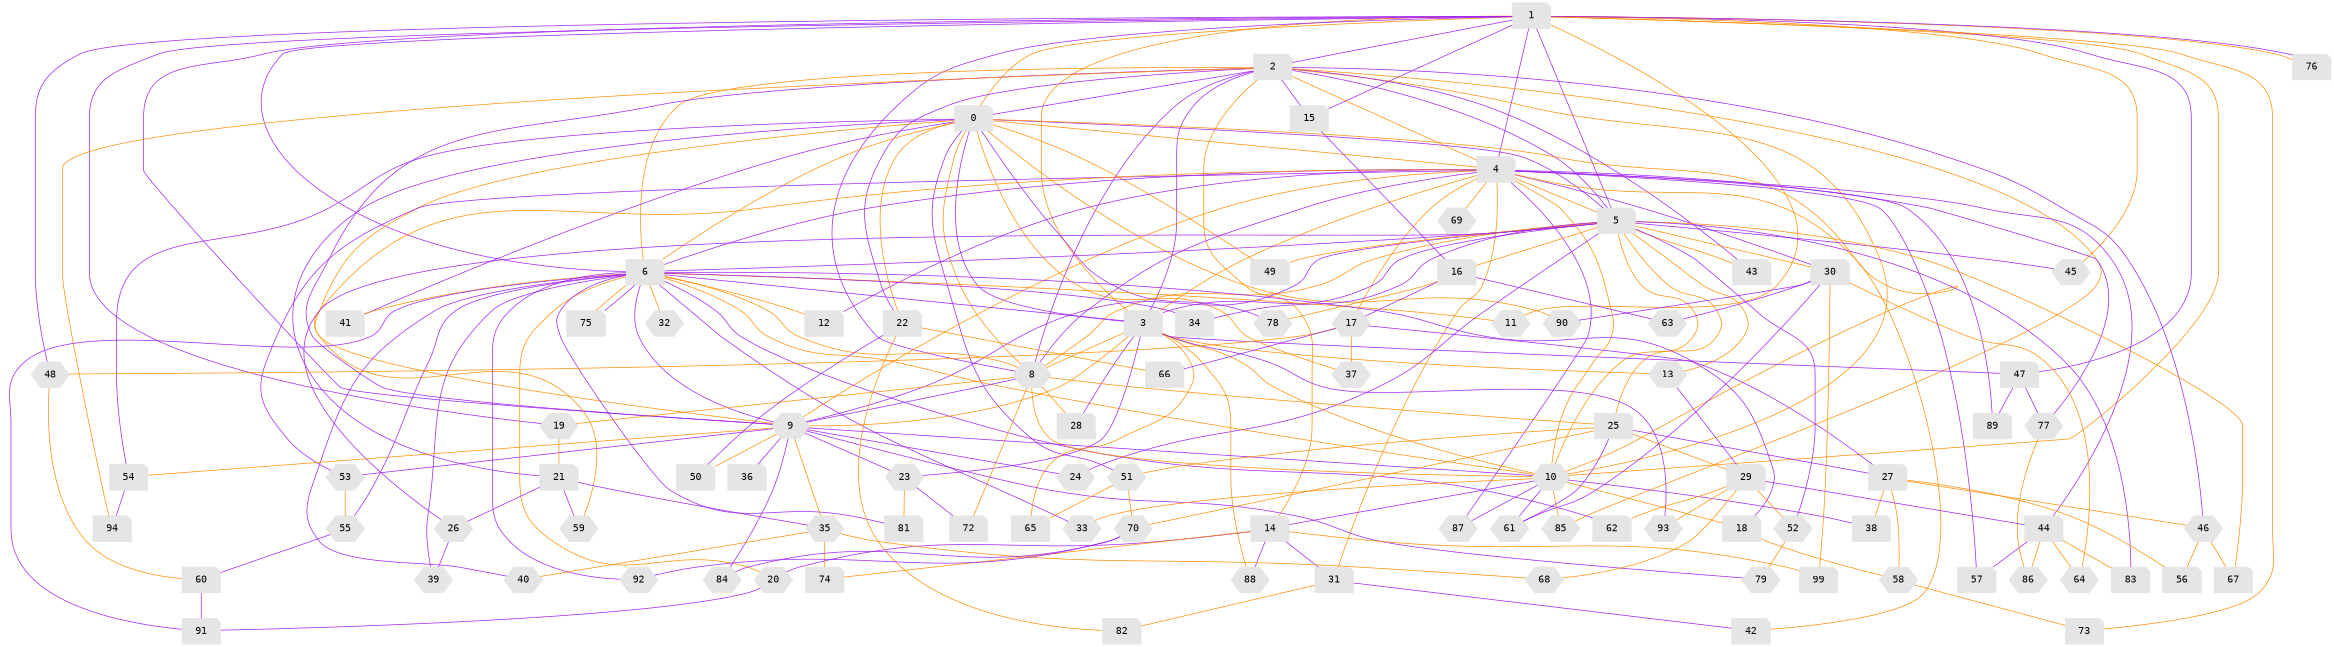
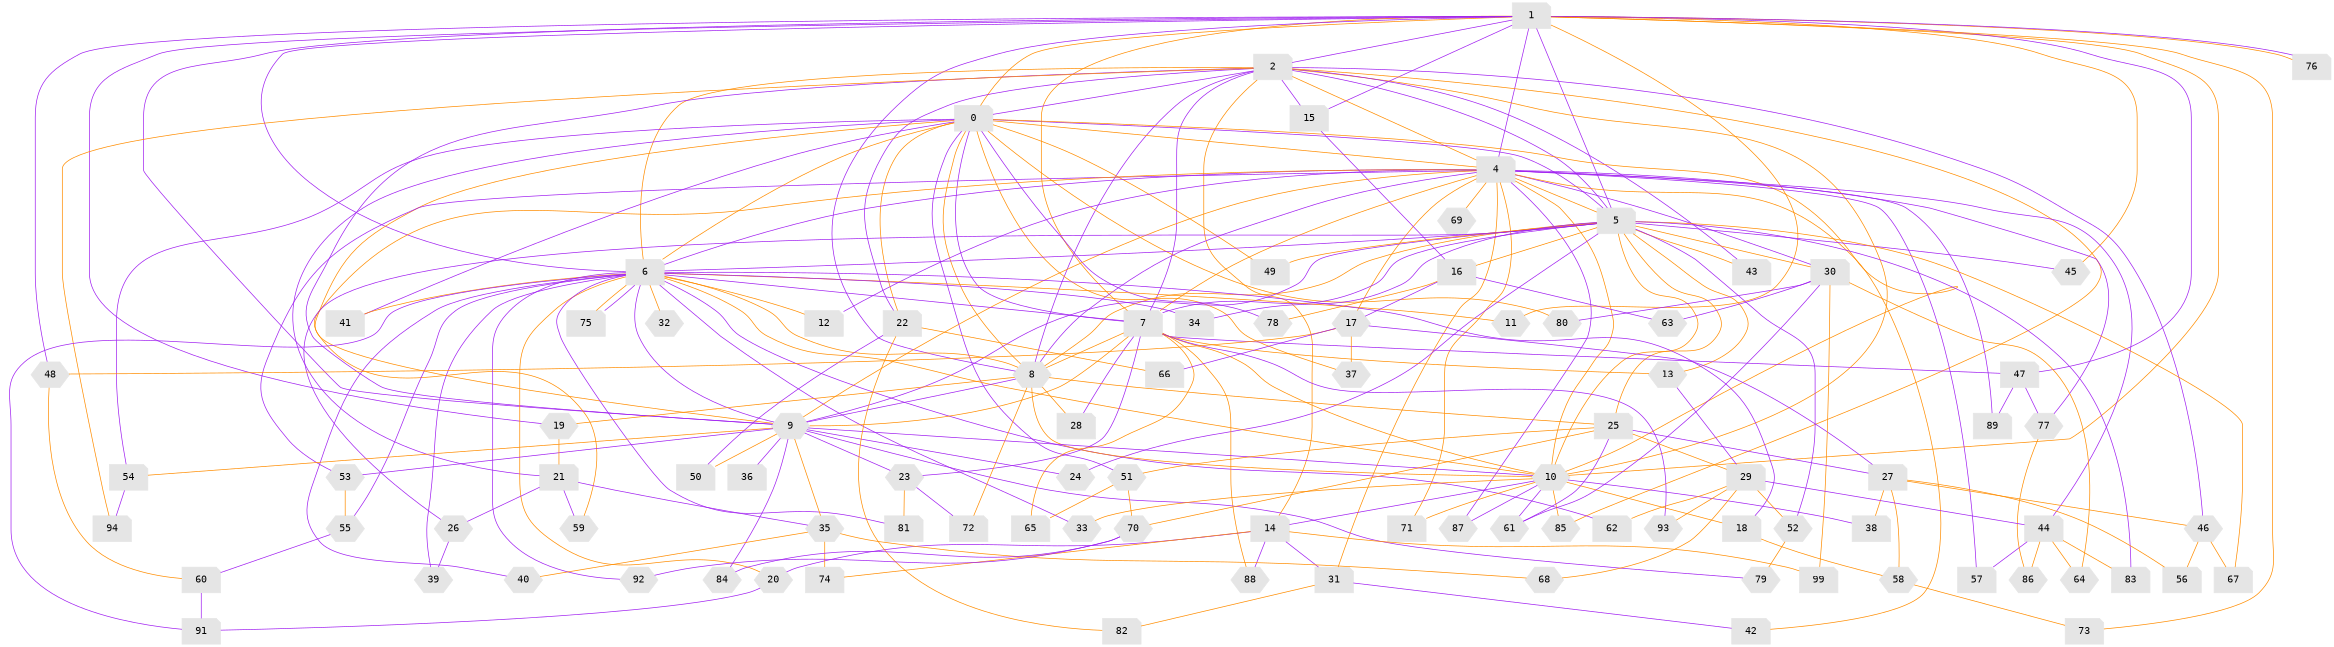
node "3": label "3" -> "7"
node "90": label "90" -> "80"
node "71": added
